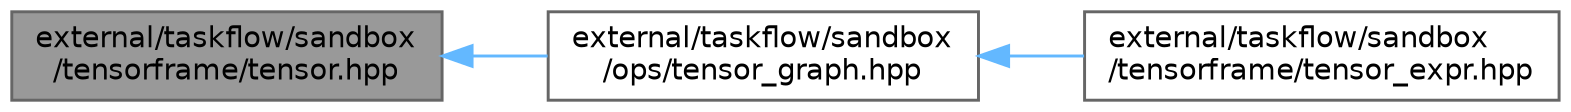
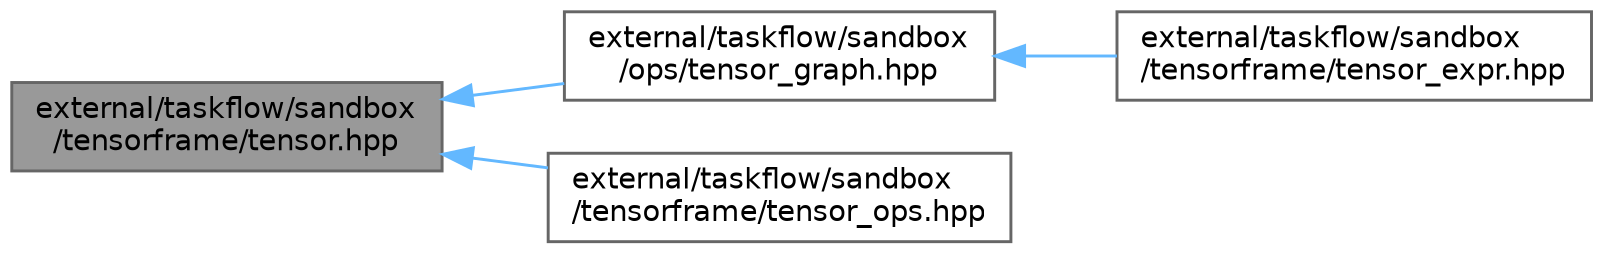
node "external/taskflow/sandbox /tensorframe/tensor_ops.hpp": added
